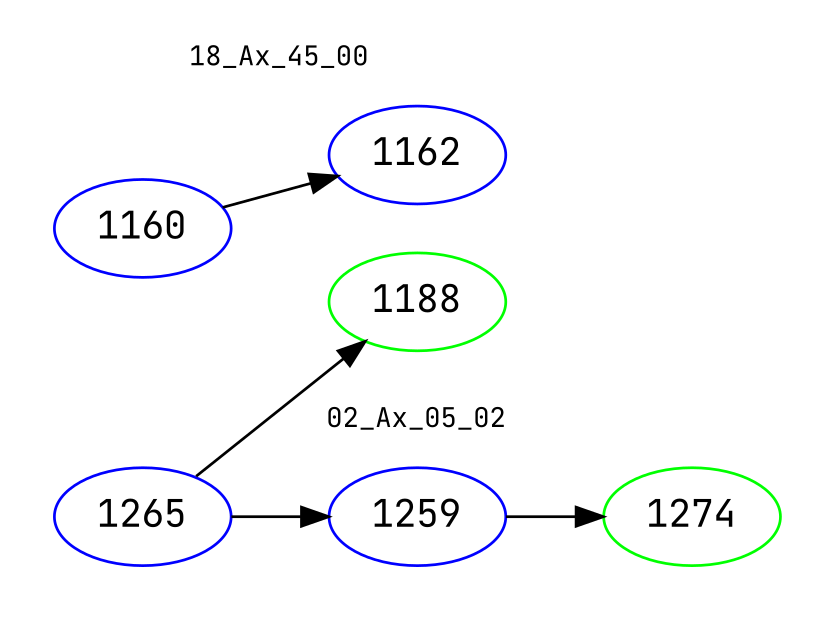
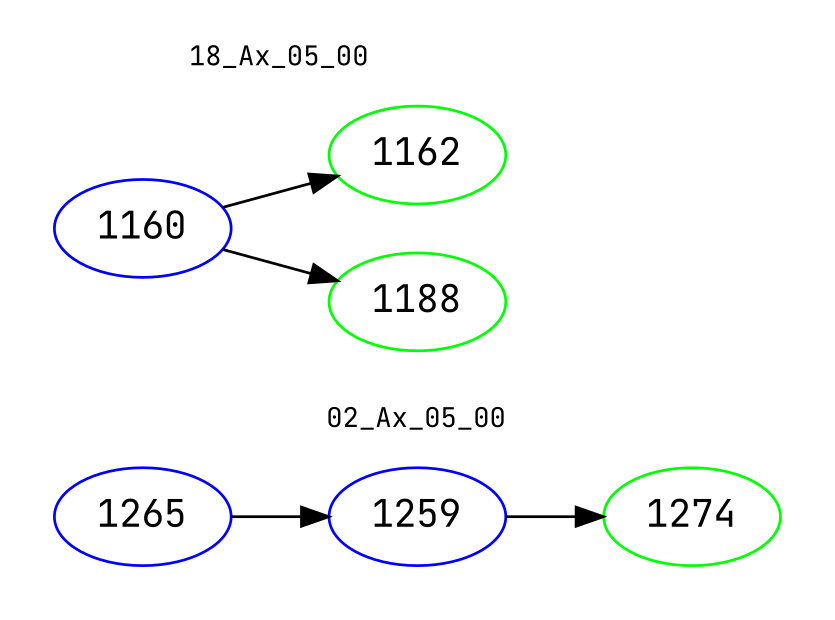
cluster "18_Ax_45_00": label "18_Ax_45_00" -> "18_Ax_05_00"
node "1162": color blue -> green
edge "1265" -> "1188": now "1160" -> "1188"
cluster "02_Ax_05_02": label "02_Ax_05_02" -> "02_Ax_05_00"
